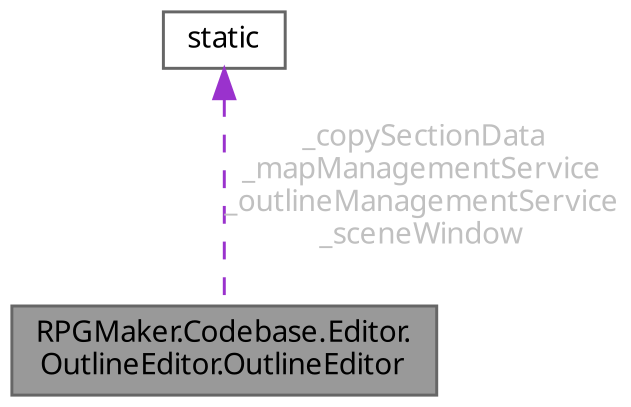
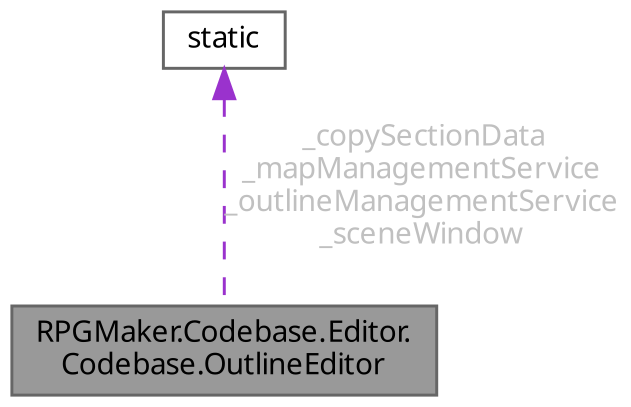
node "RPGMaker.Codebase.Editor. OutlineEditor.OutlineEditor": label "RPGMaker.Codebase.Editor. OutlineEditor.OutlineEditor" -> "RPGMaker.Codebase.Editor. Codebase.OutlineEditor"
